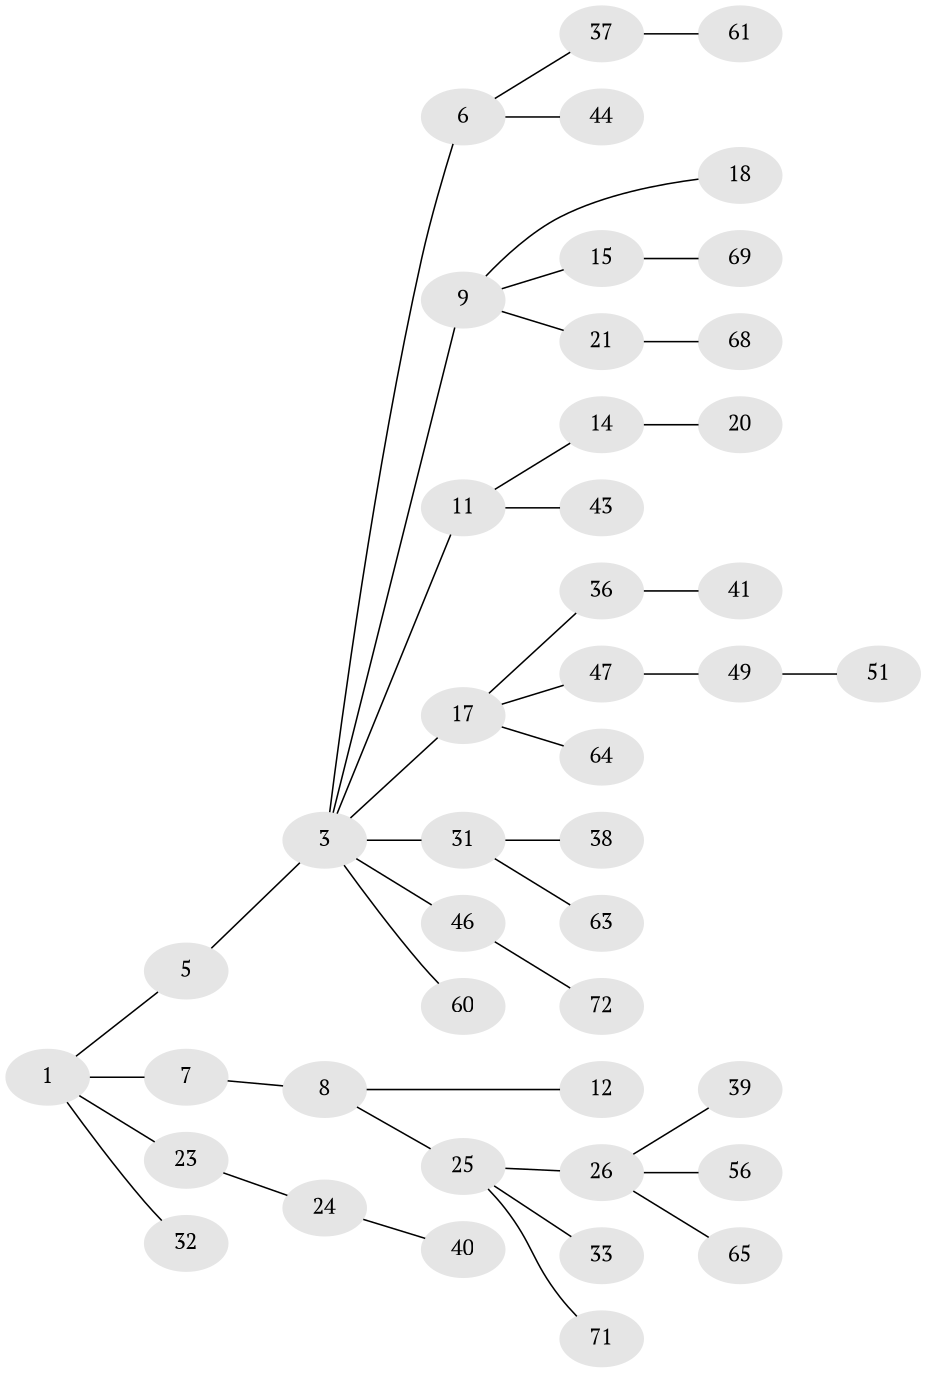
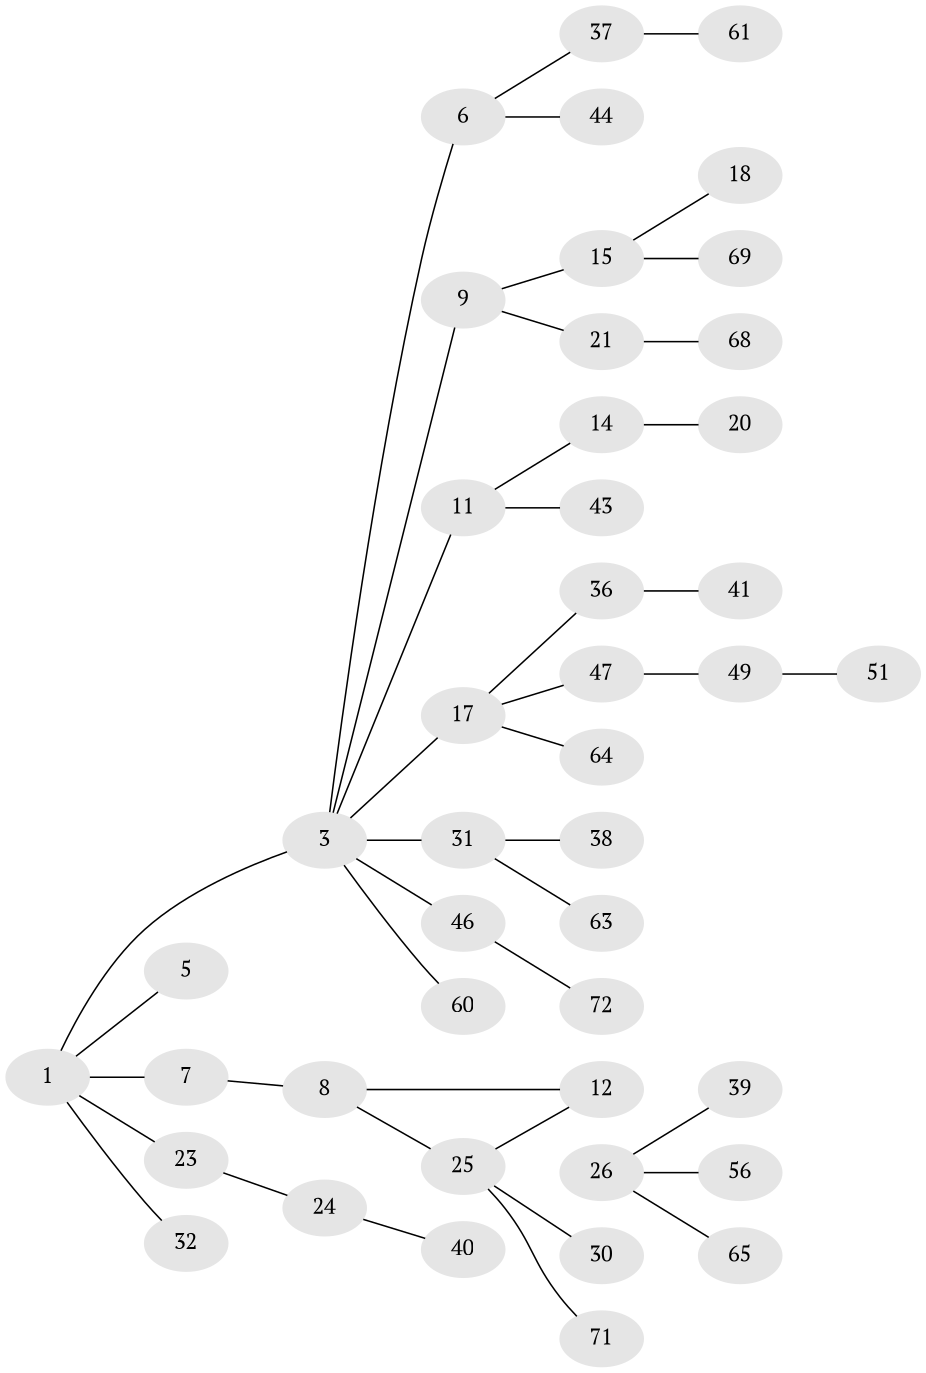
edge "18" -- "9": now "18" -- "15"
edge "3" -- "5": now "3" -- "1"
edge "25" -- "26": now "25" -- "12"
node "33": label "33" -> "30"
